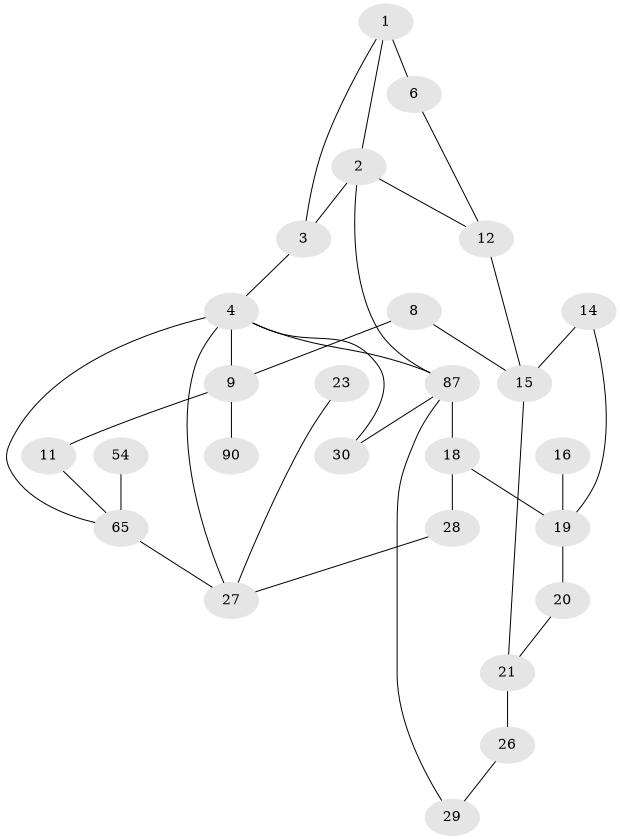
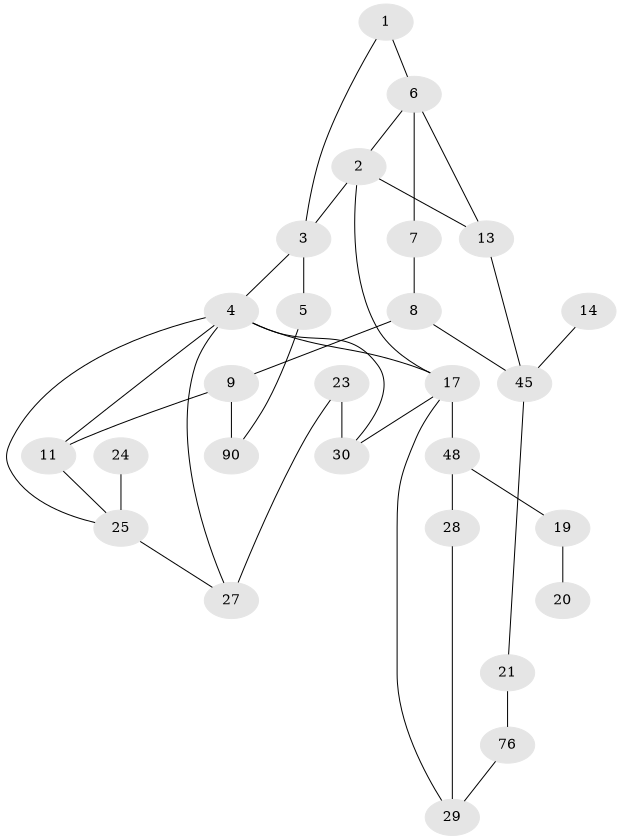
edge "1" -- "2": now "6" -- "2"
node "7": added
node "12": label "12" -> "13"
node "5": added
edge "4" -- "9": now "4" -- "11"
node "87": label "87" -> "17"
node "15": label "15" -> "45"
edge "23" -- "30": added
edge "14" -- "19": removed
node "54": label "54" -> "24"
node "18": label "18" -> "48"
node "16": removed
node "65": label "65" -> "25"
edge "28" -- "27": now "28" -- "29"
edge "20" -- "21": removed
node "26": label "26" -> "76"
